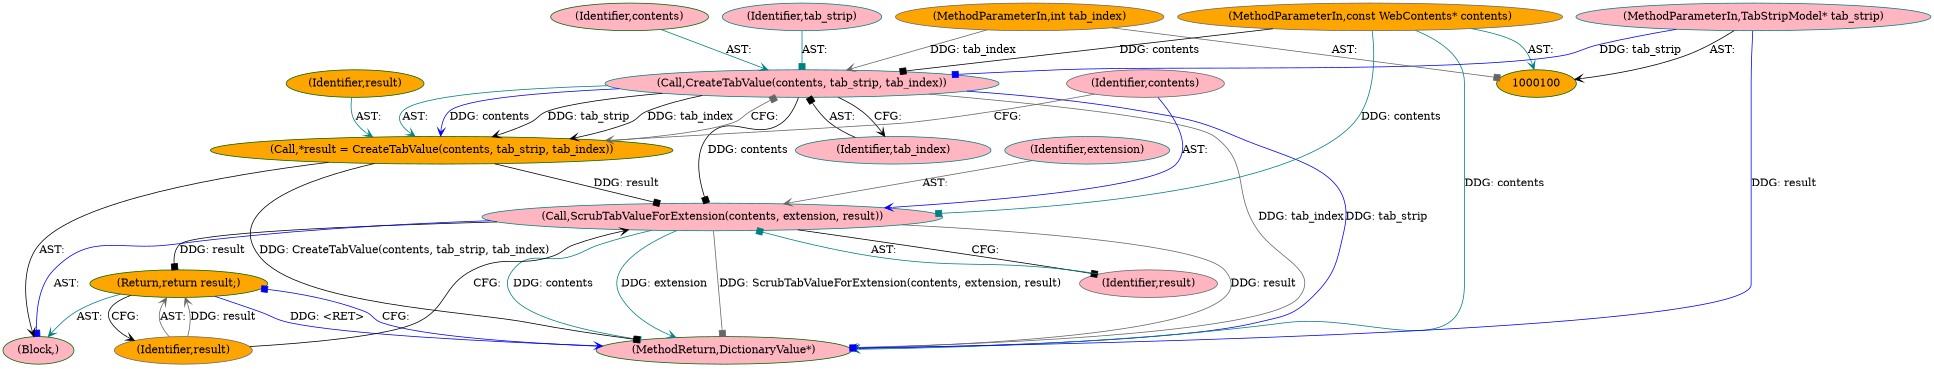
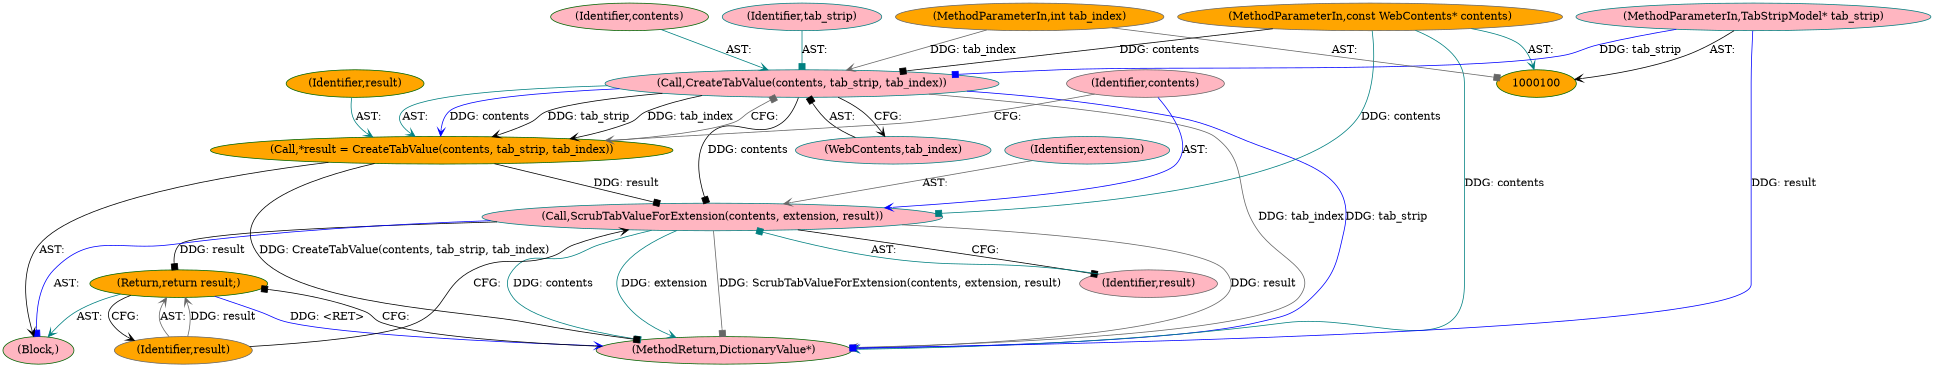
node "(Identifier,tab_index)": label "(Identifier,tab_index)" -> "(WebContents,tab_index)"
edge "(MethodReturn,DictionaryValue*)" -> "(Return,return result;)": color blue -> black
